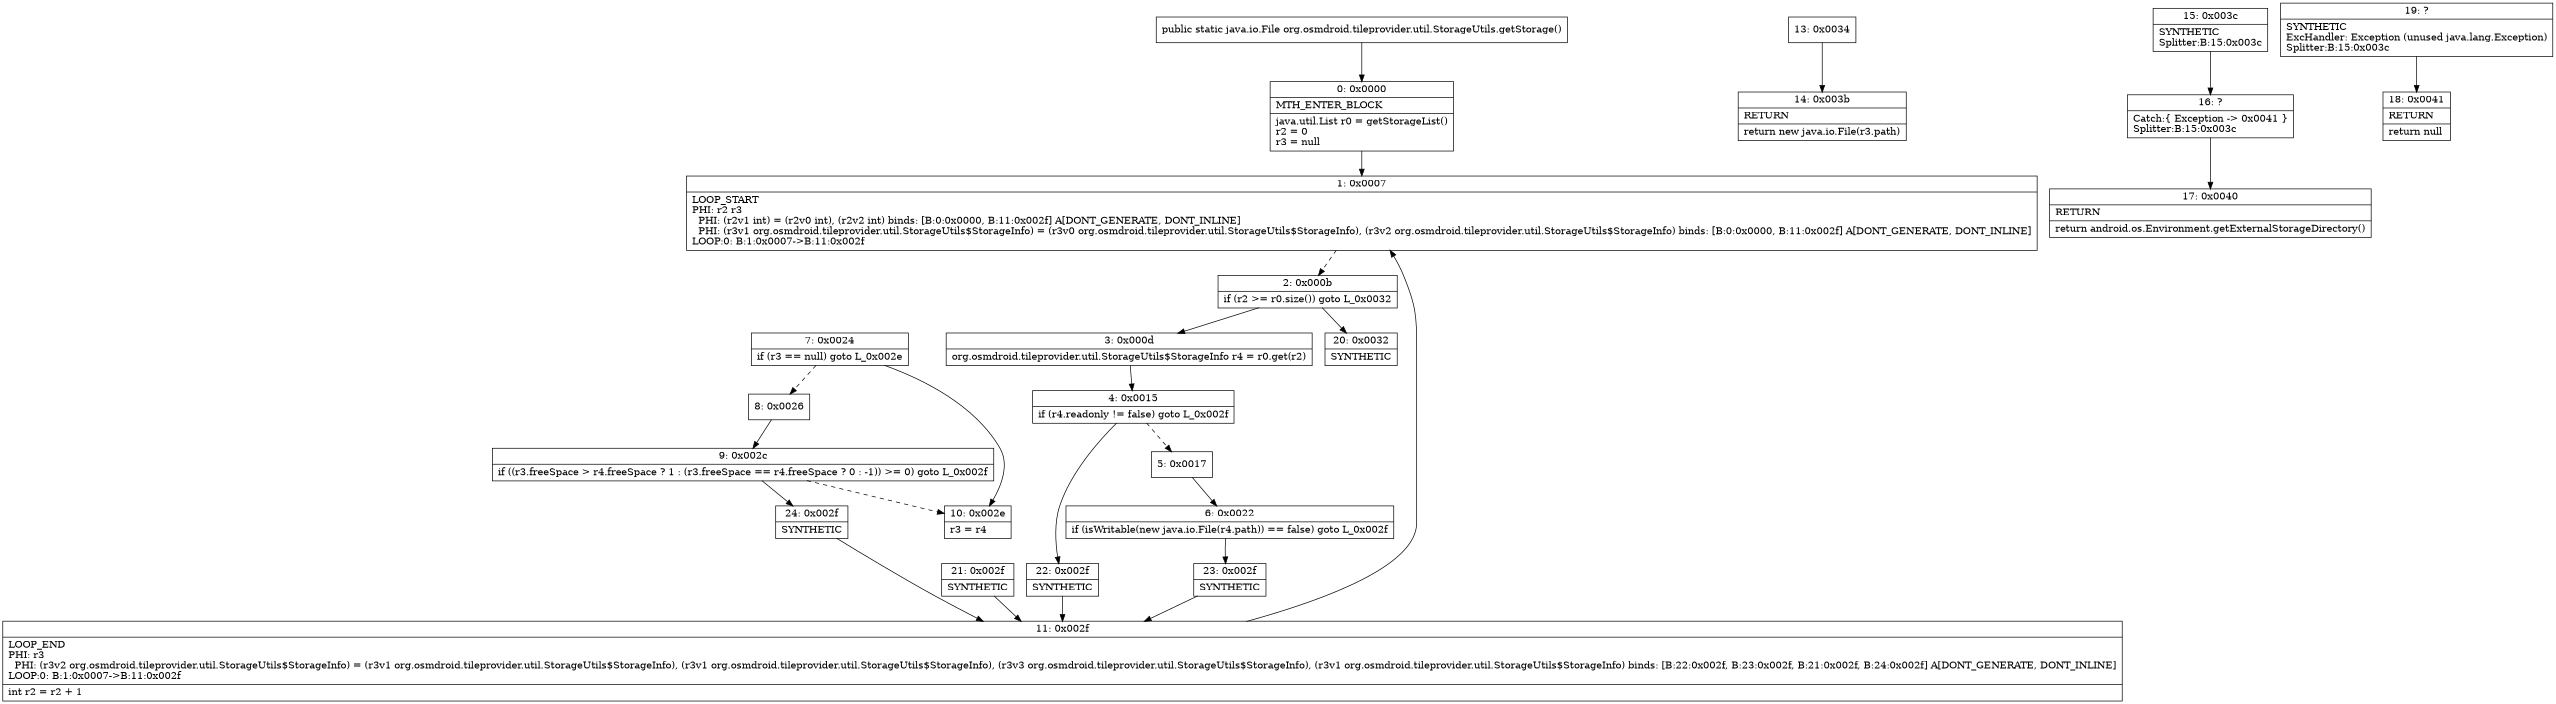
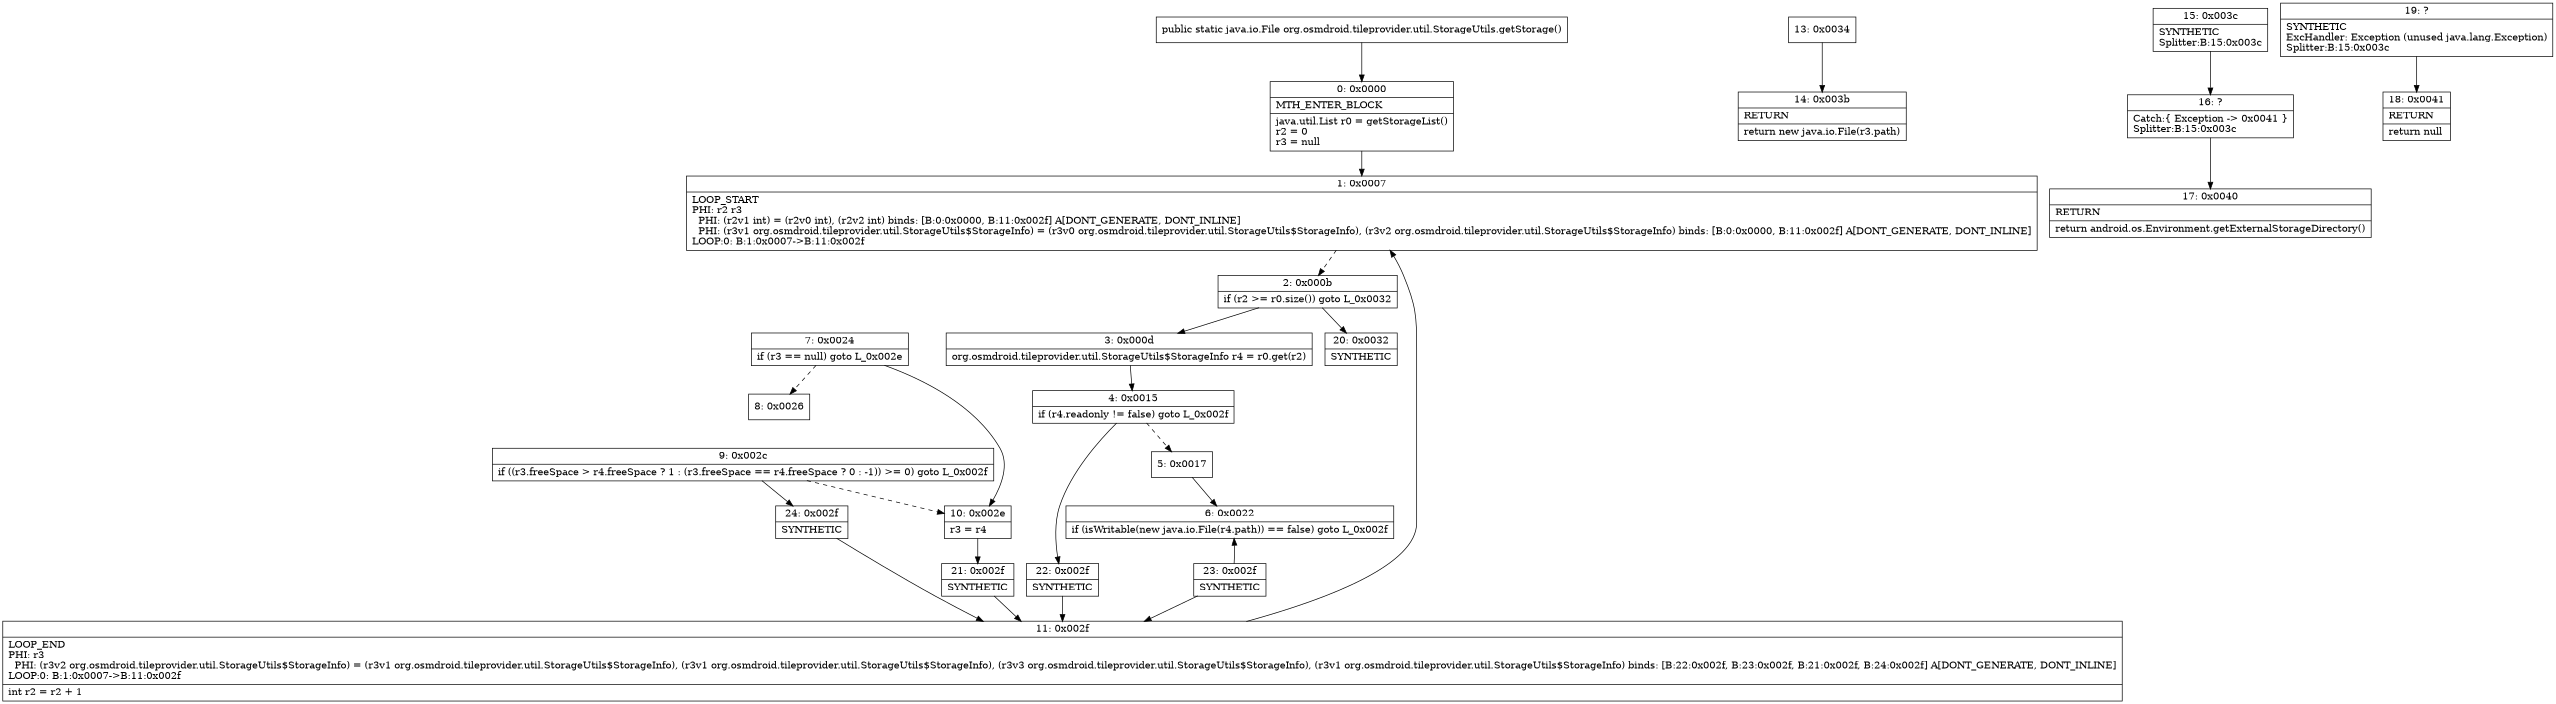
edge "8: 0x0026" -> "9: 0x002c": removed
edge "10: 0x002e" -> "21: 0x002f": added
edge "6: 0x0022" -> "23: 0x002f": reversed
